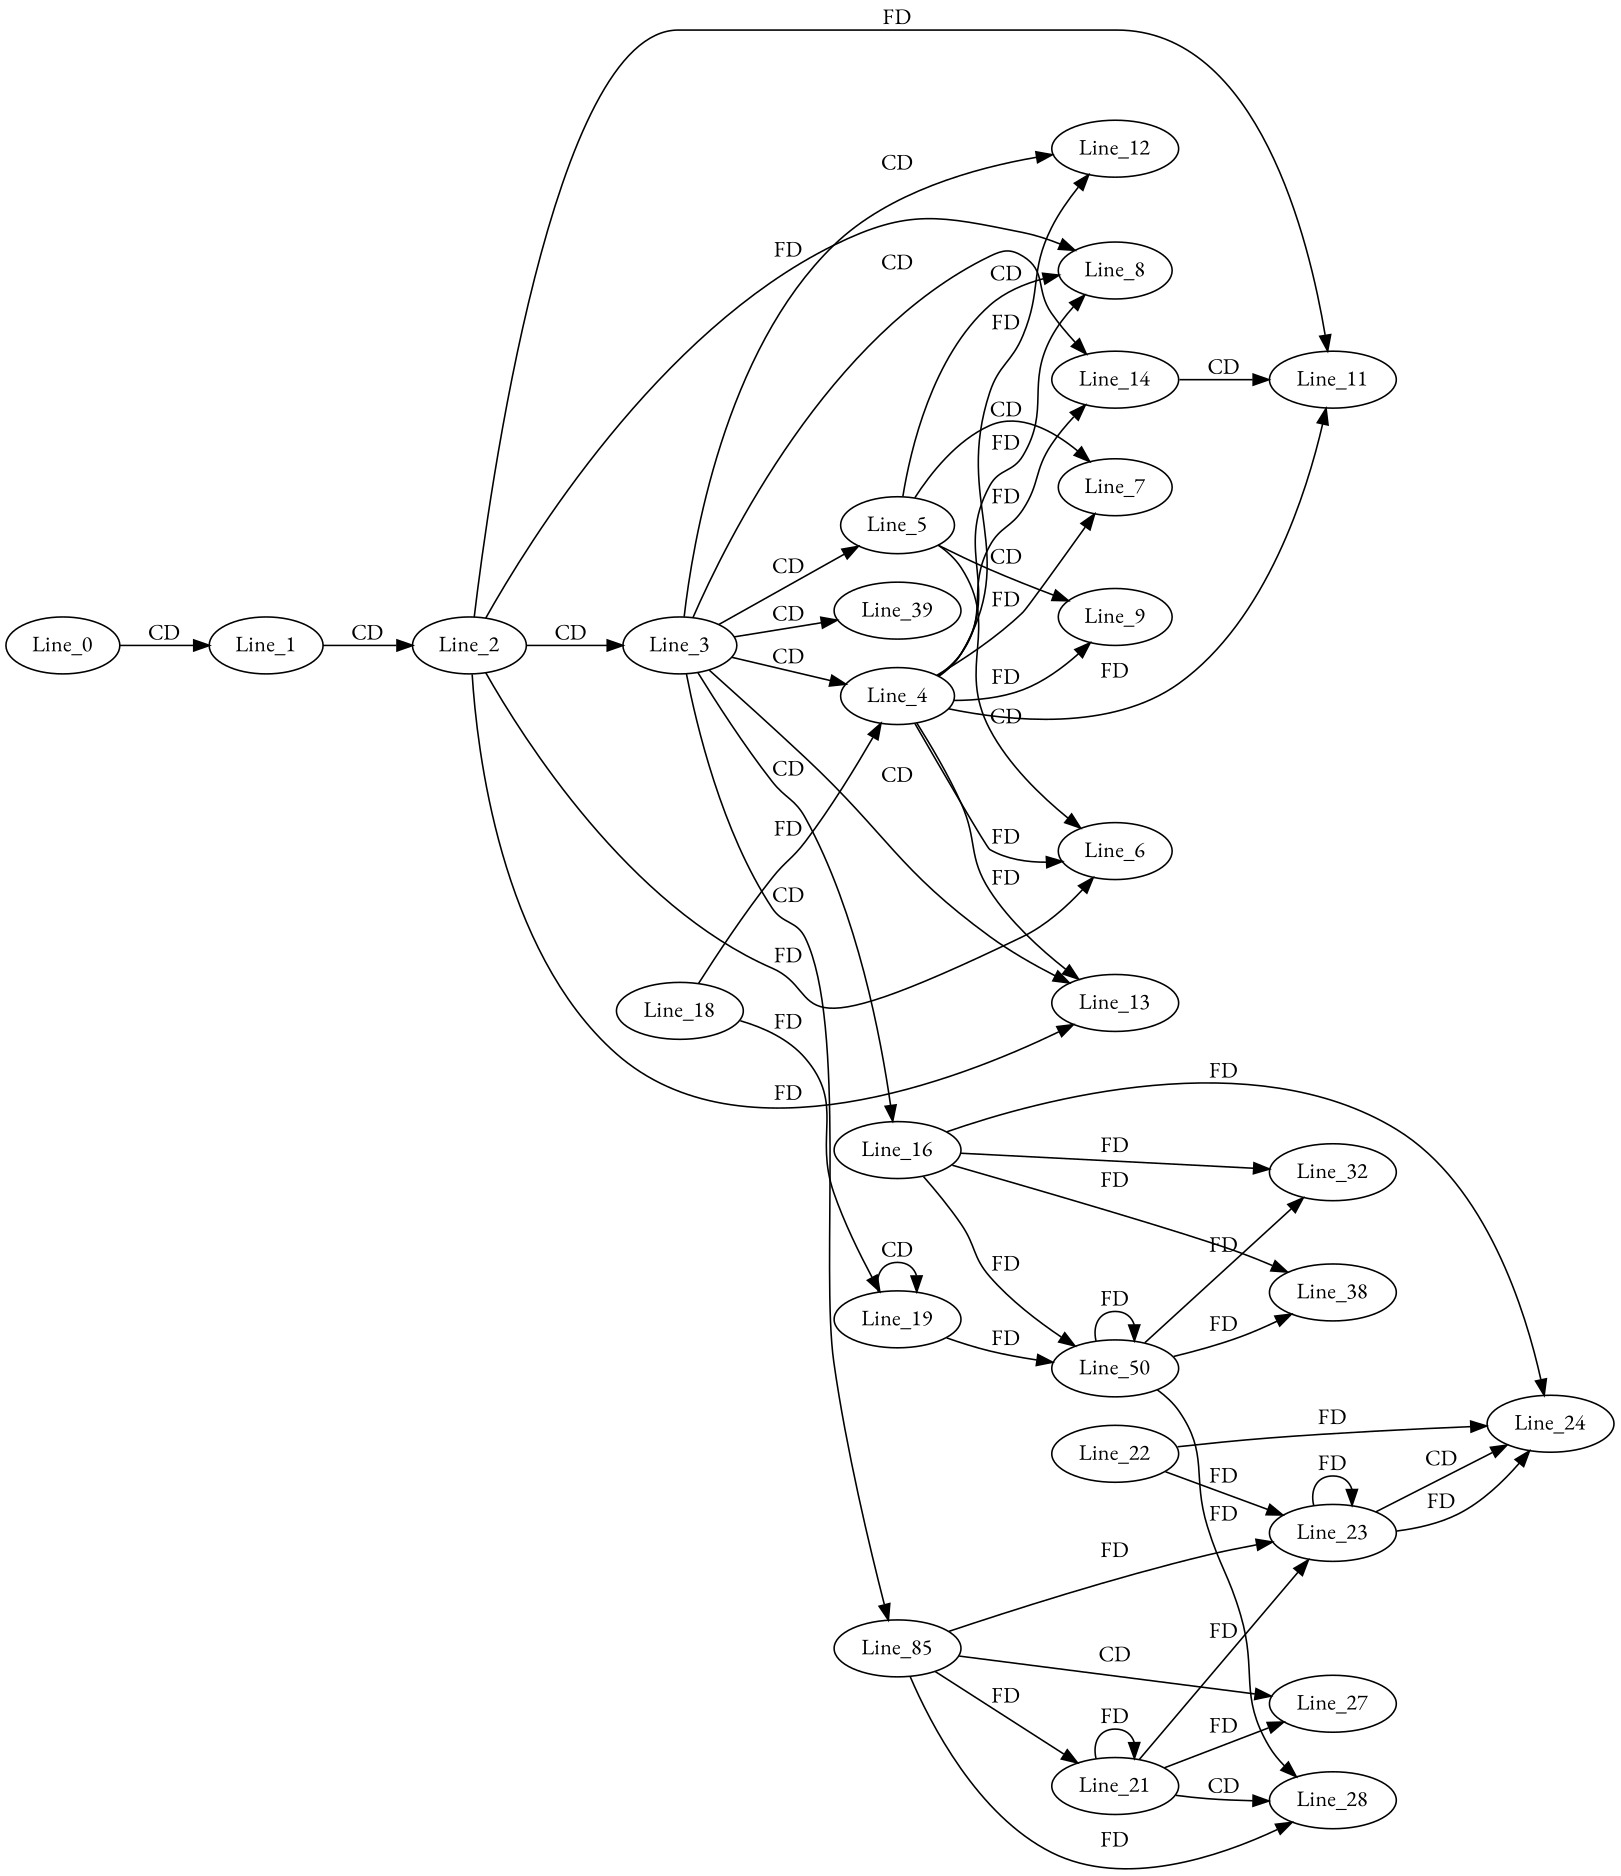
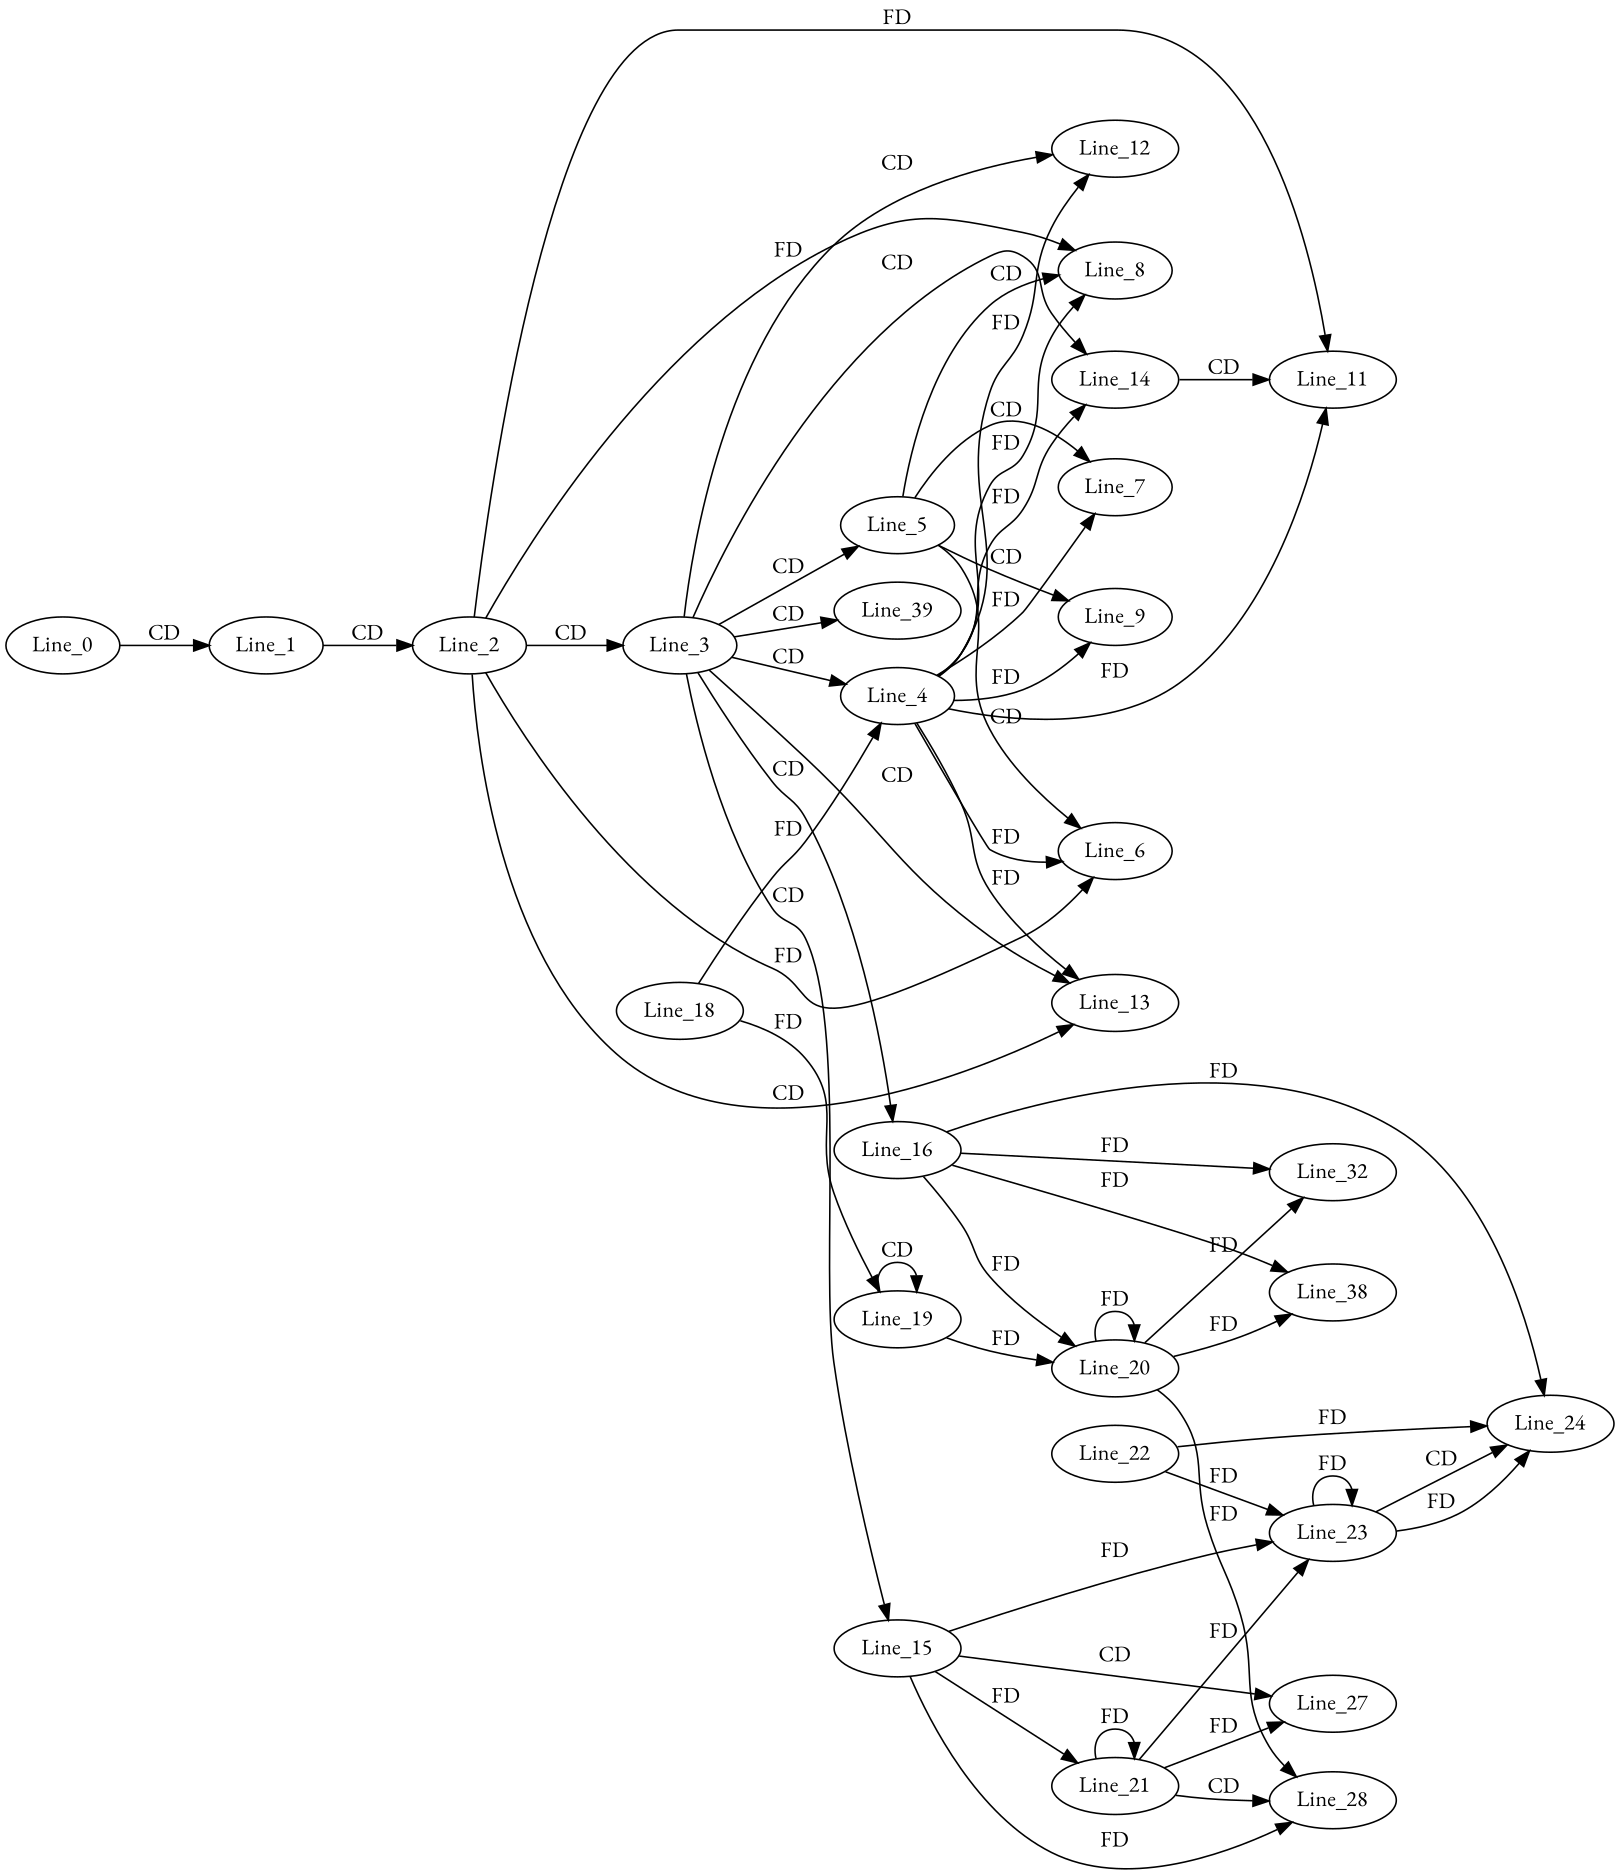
edge "Line_2" -> "Line_13": label "FD" -> "CD"
node "Line_50": label "Line_50" -> "Line_20"
node "Line_85": label "Line_85" -> "Line_15"
